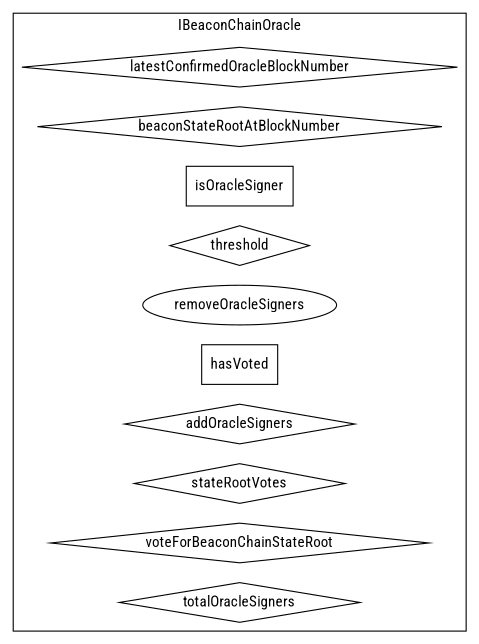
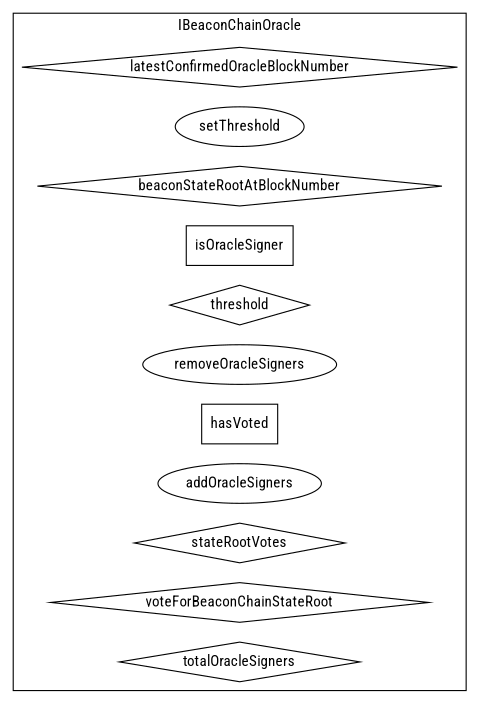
node "setThreshold": added
node "addOracleSigners": shape diamond -> ellipse
